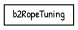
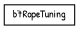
node "b2RopeTuning": label "b2RopeTuning" -> "b7RopeTuning"
